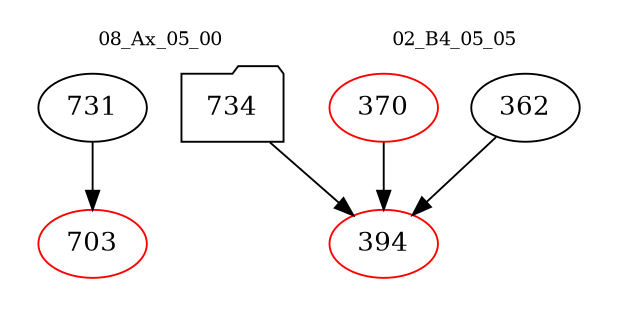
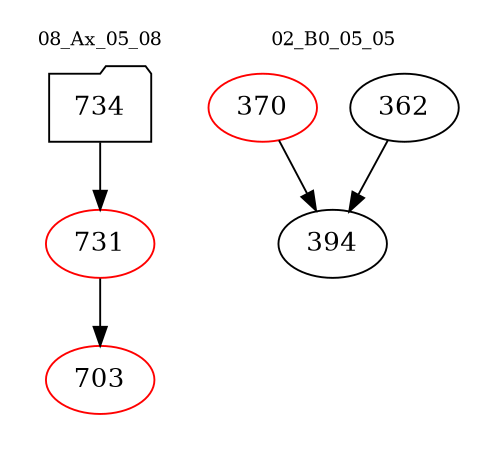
cluster "08_Ax_05_00": label "08_Ax_05_00" -> "08_Ax_05_08"
cluster "02_B4_05_05": label "02_B4_05_05" -> "02_B0_05_05"
node "731": color black -> red
edge "734" -> "394": now "734" -> "731"
node "394": color red -> black
